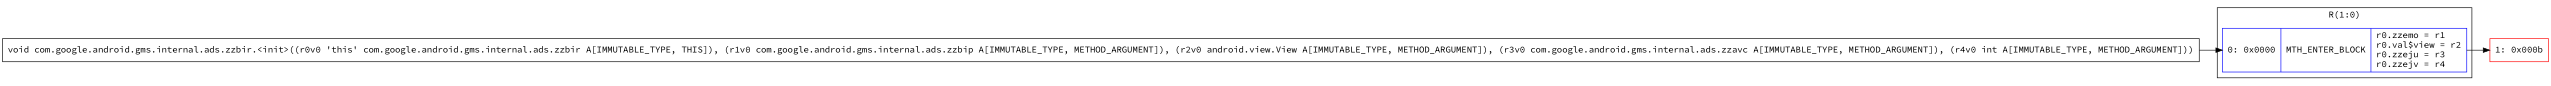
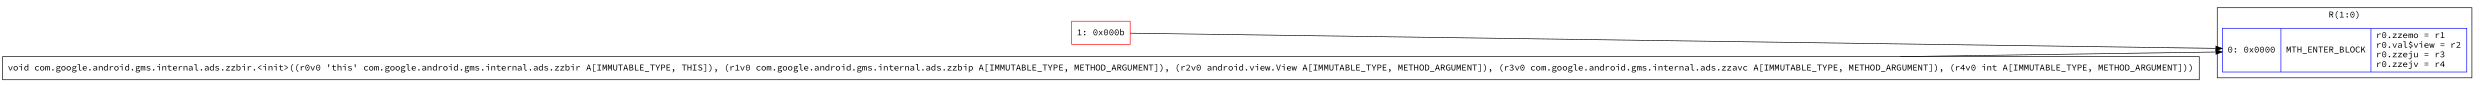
edge "0: 0x0000" -> "1: 0x000b": reversed
